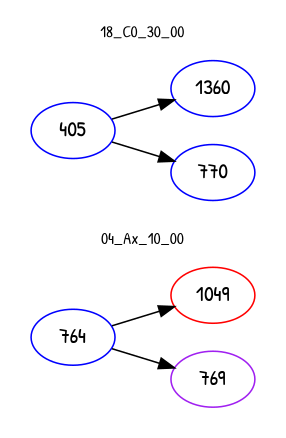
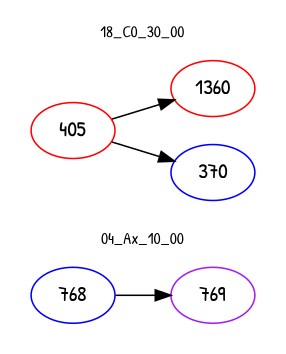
node "1360": color blue -> red
node "405": color blue -> red
node "770": label "770" -> "370"
node "1049": removed
node "764": label "764" -> "768"
